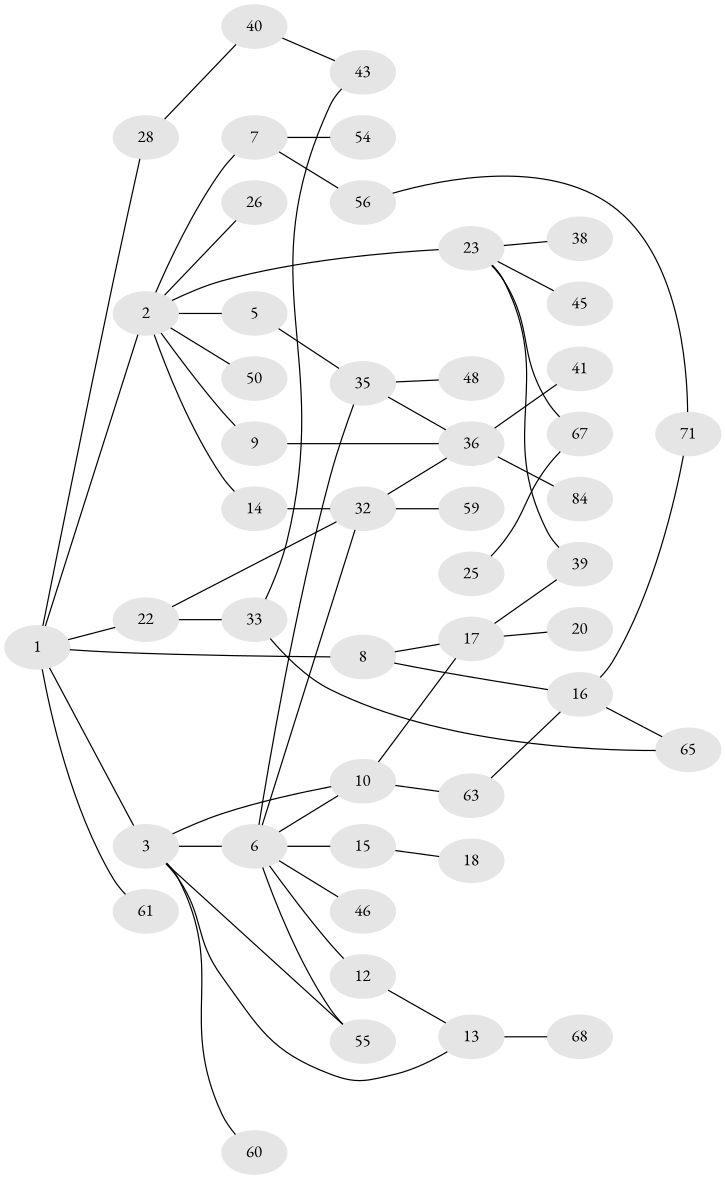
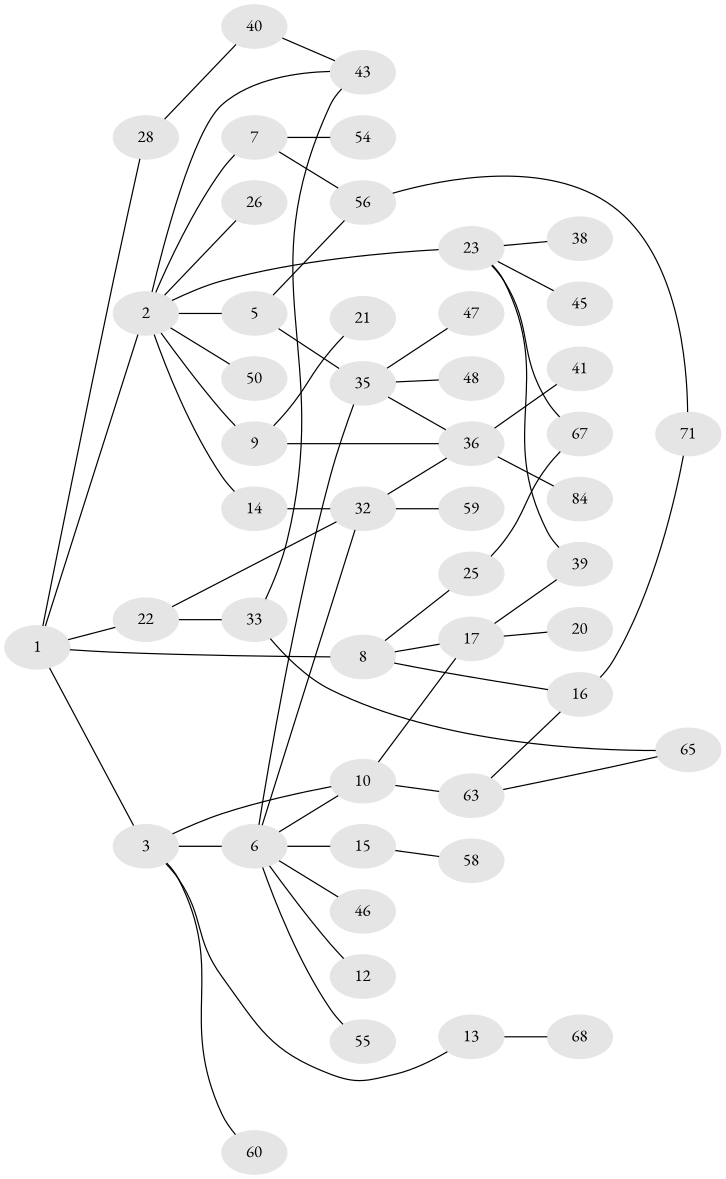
edge "43" -- "2": added
edge "56" -- "5": added
node "47": added
node "21": added
edge "25" -- "8": added
edge "16" -- "65": now "63" -- "65"
node "18": label "18" -> "58"
node "61": removed
edge "3" -- "55": removed
edge "12" -- "13": removed
